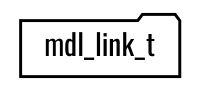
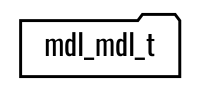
node "mdl_link_t": label "mdl_link_t" -> "mdl_mdl_t"
